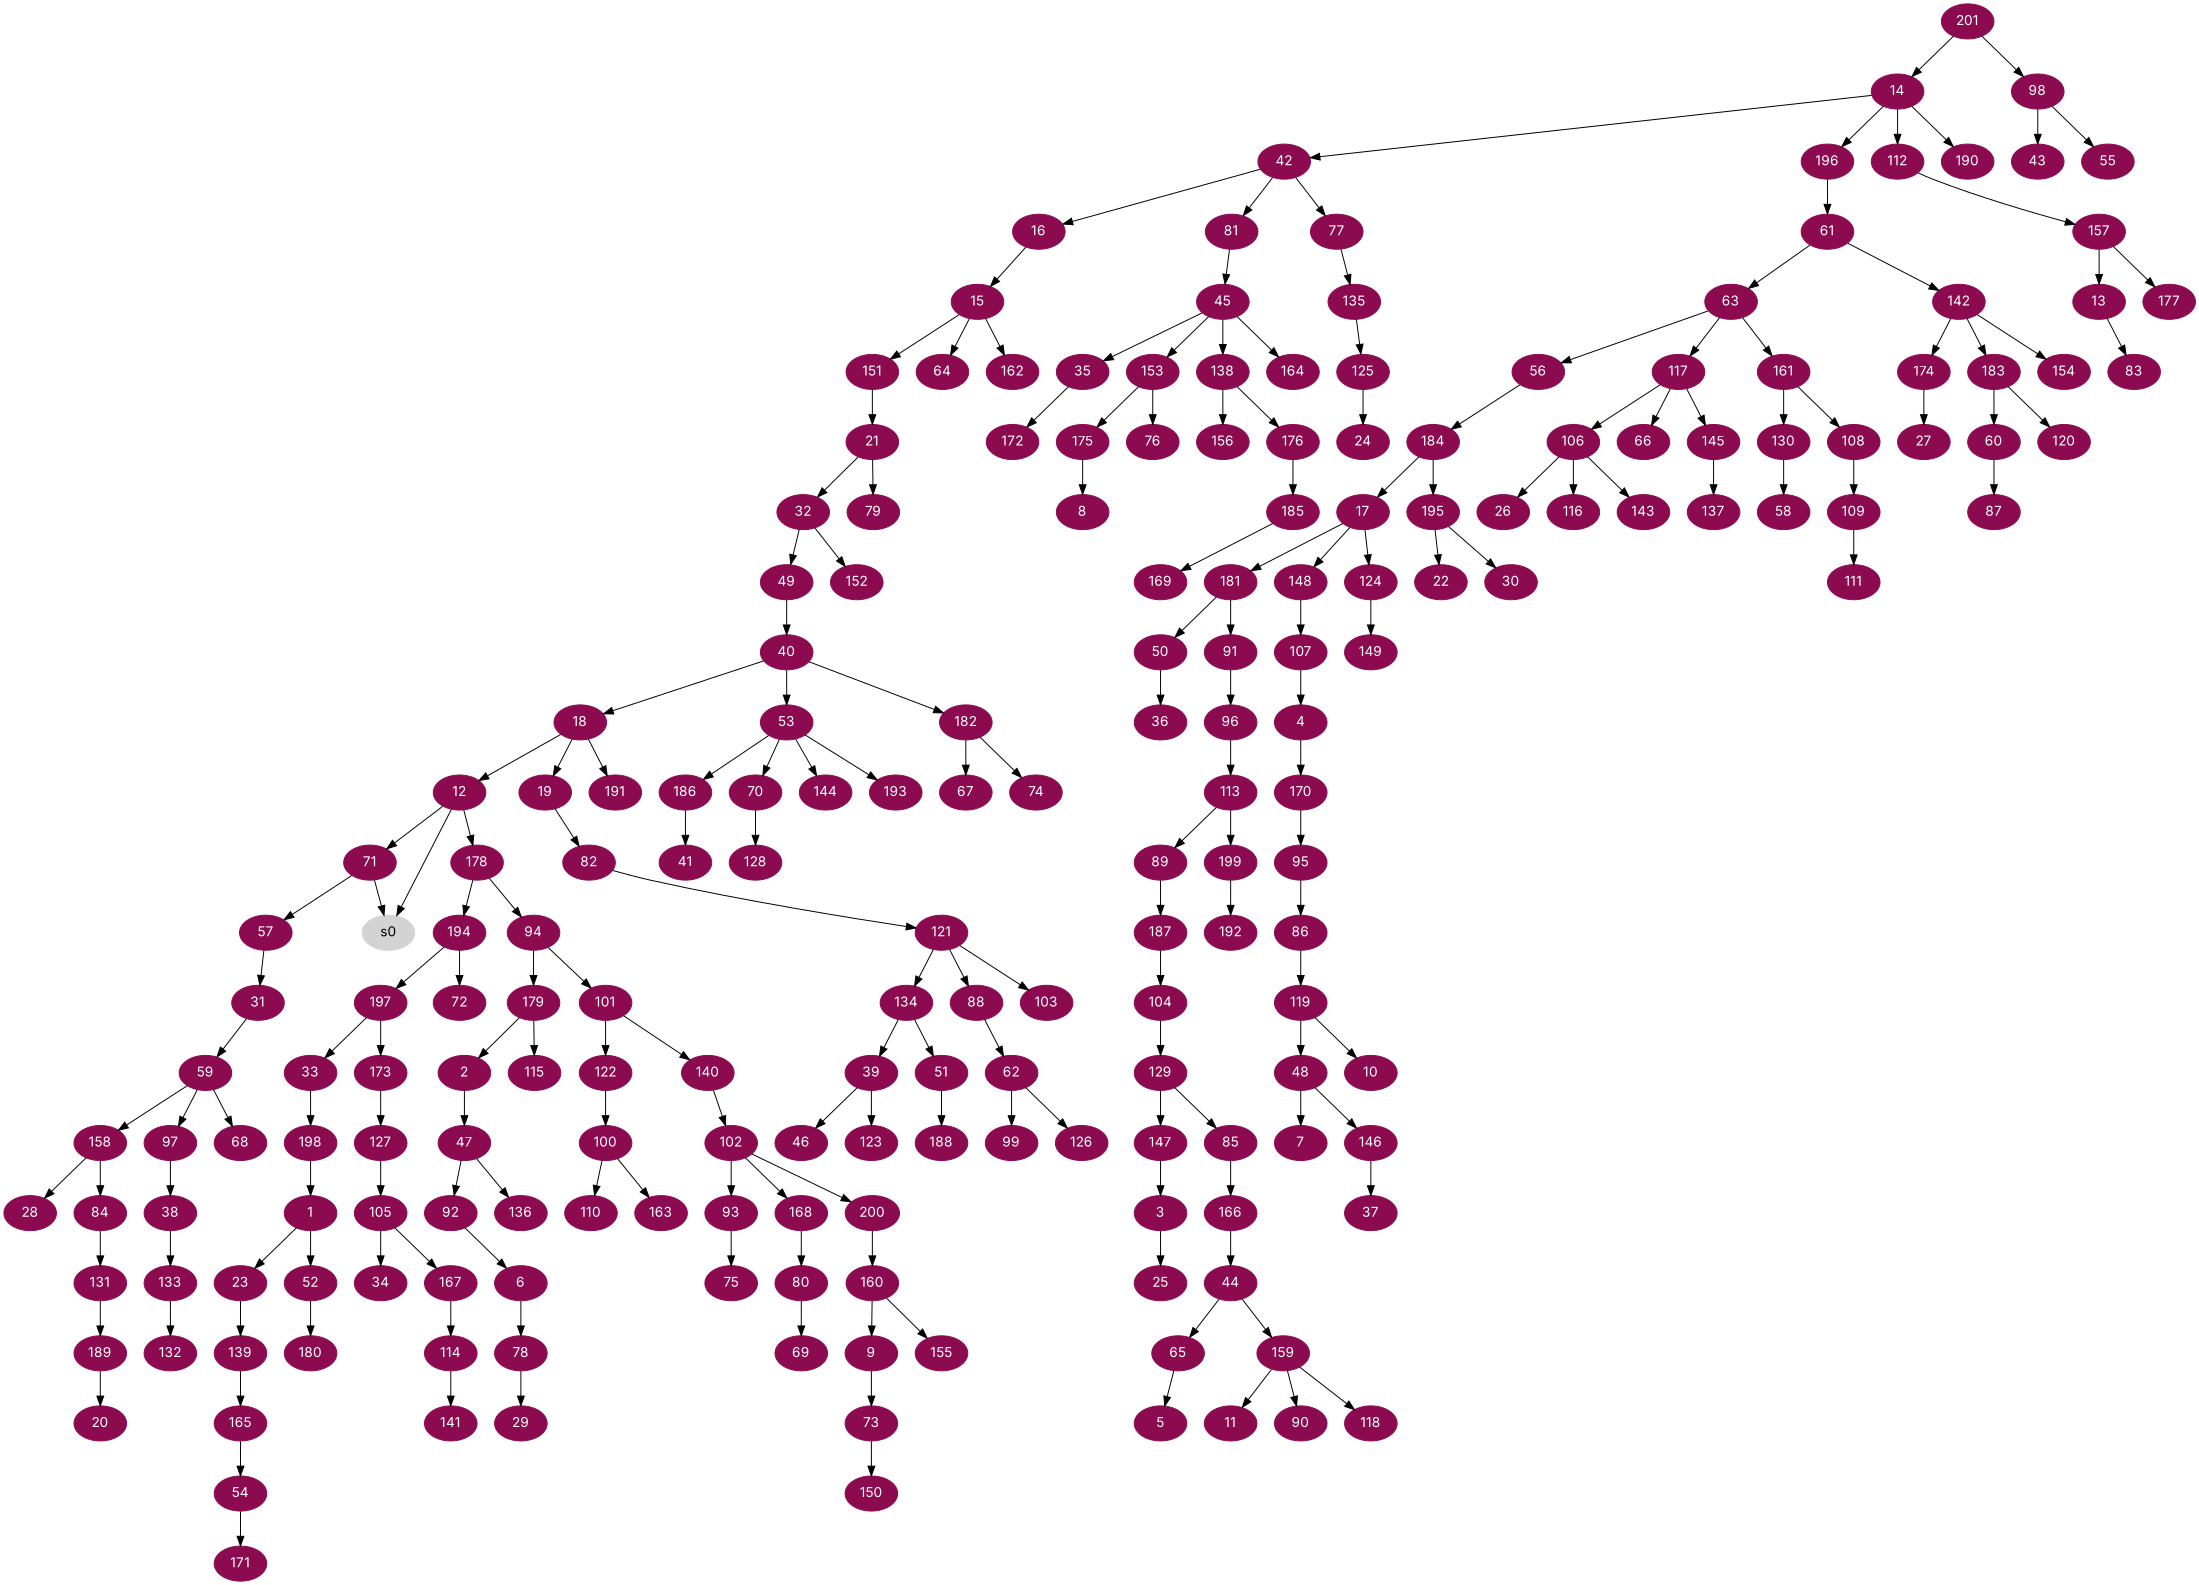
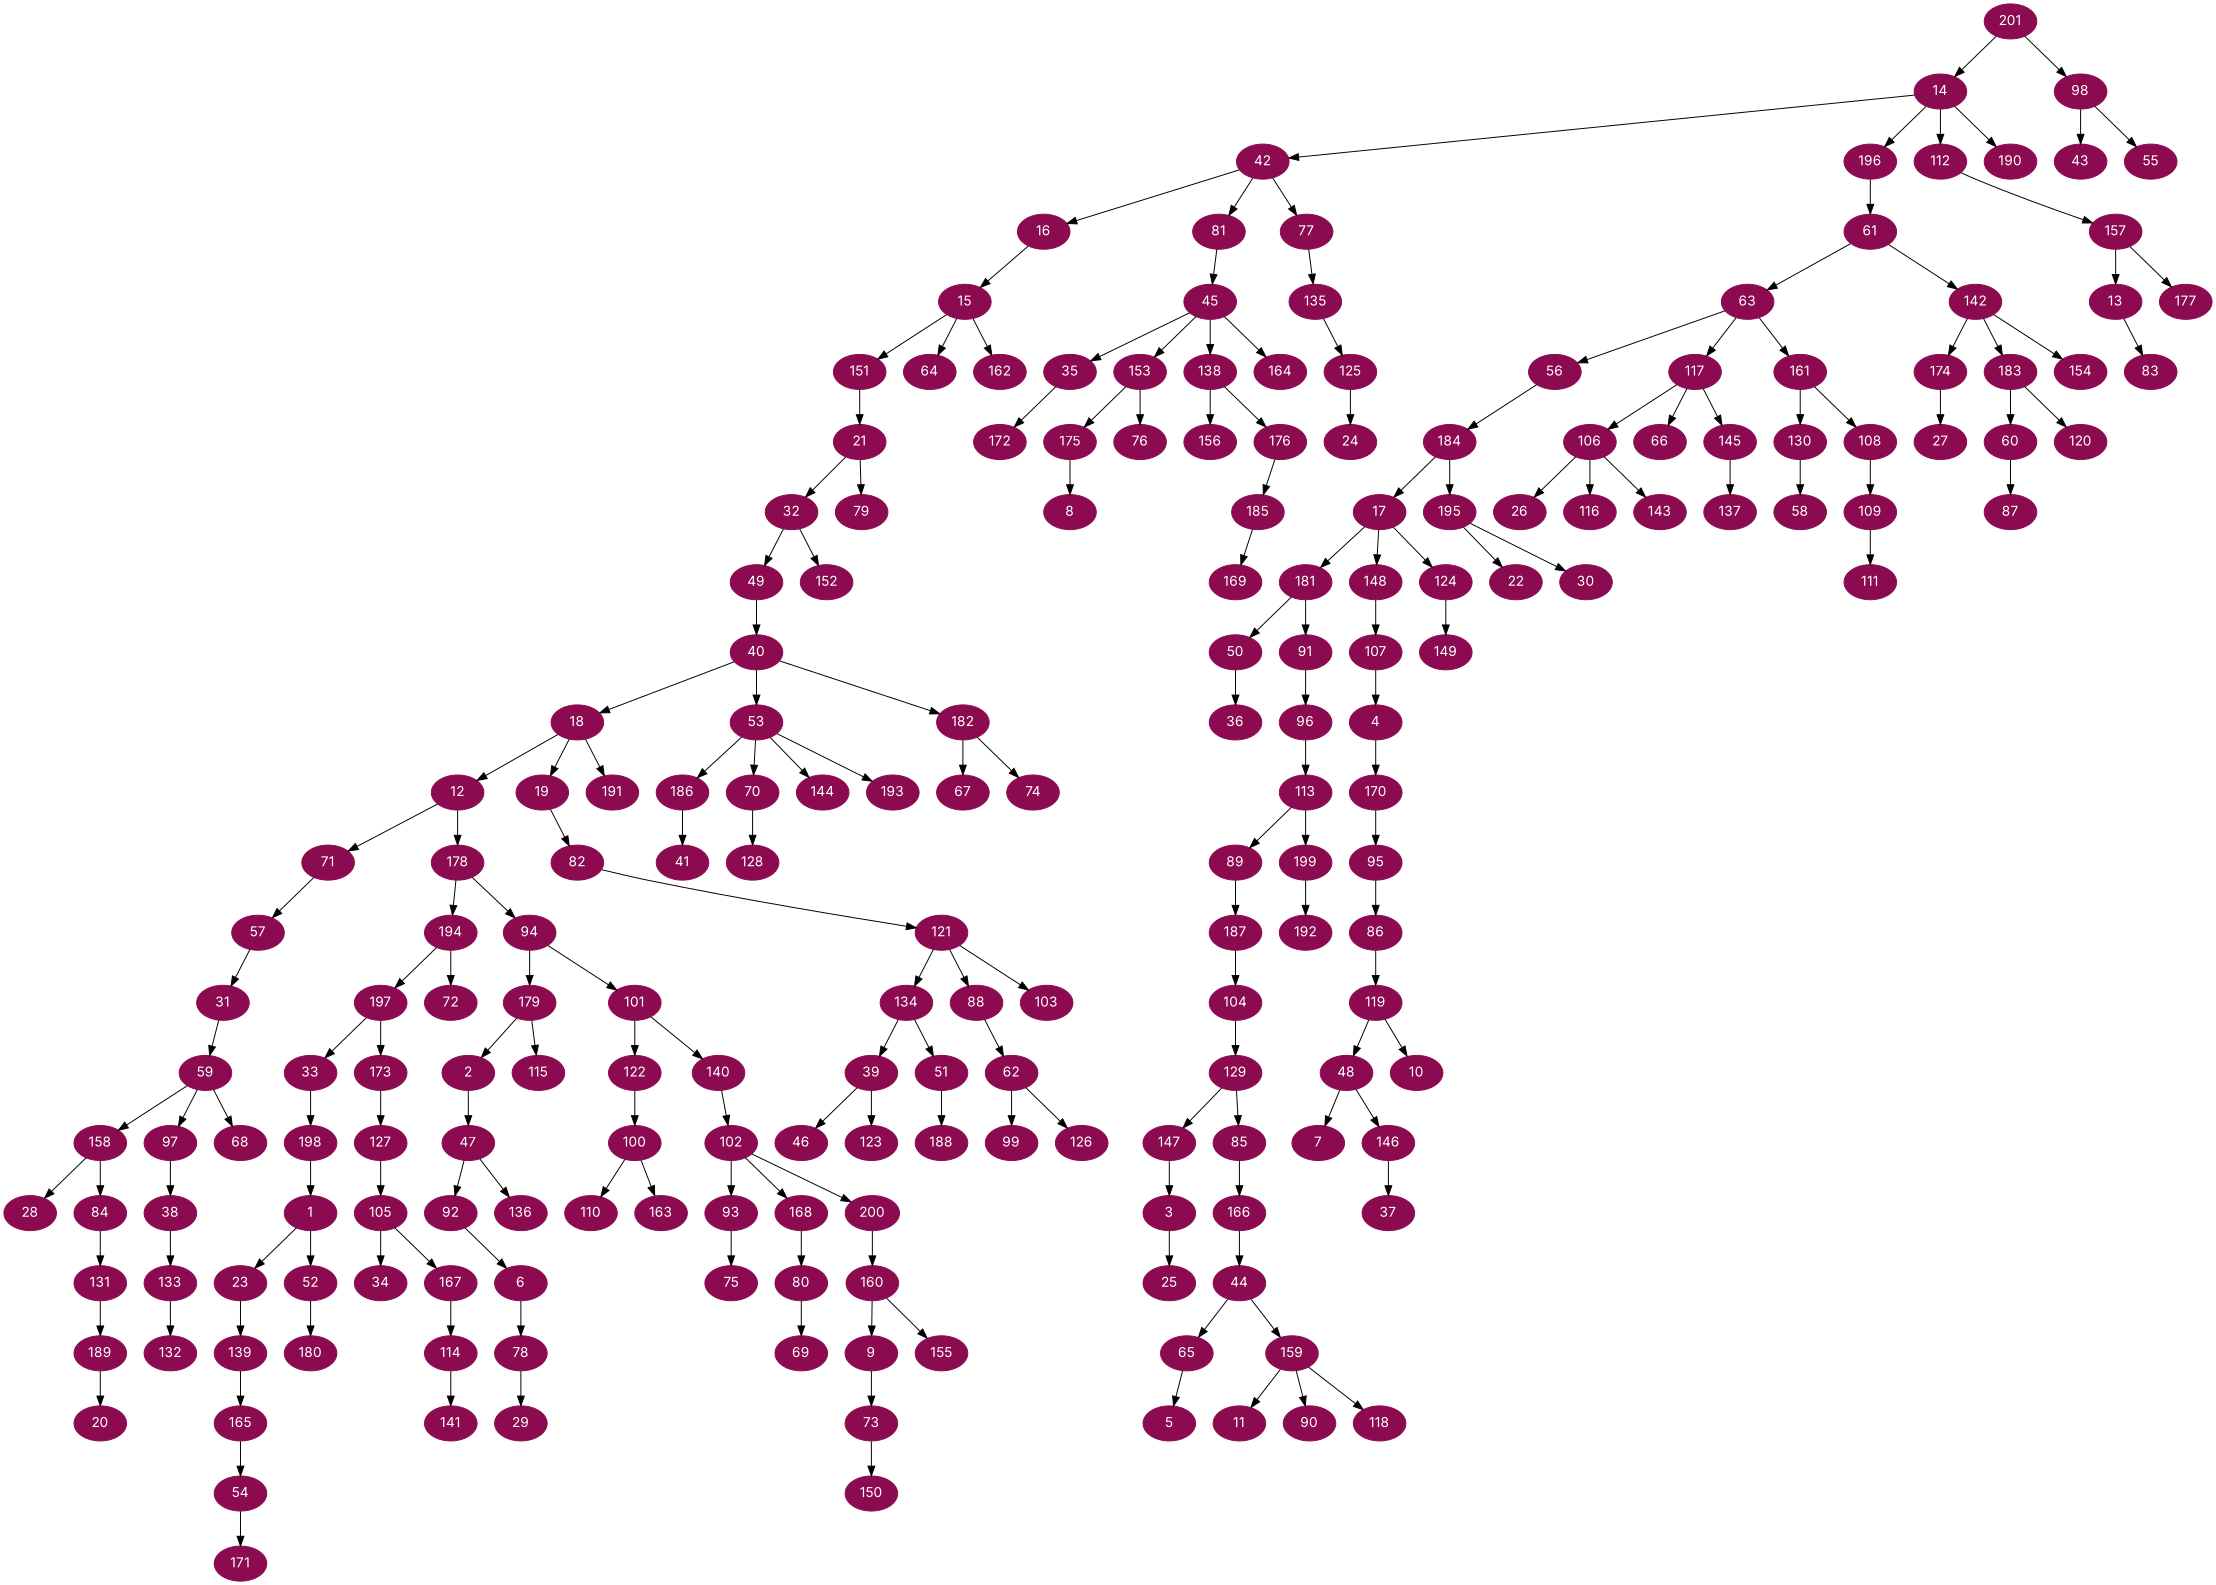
node "s0": removed
